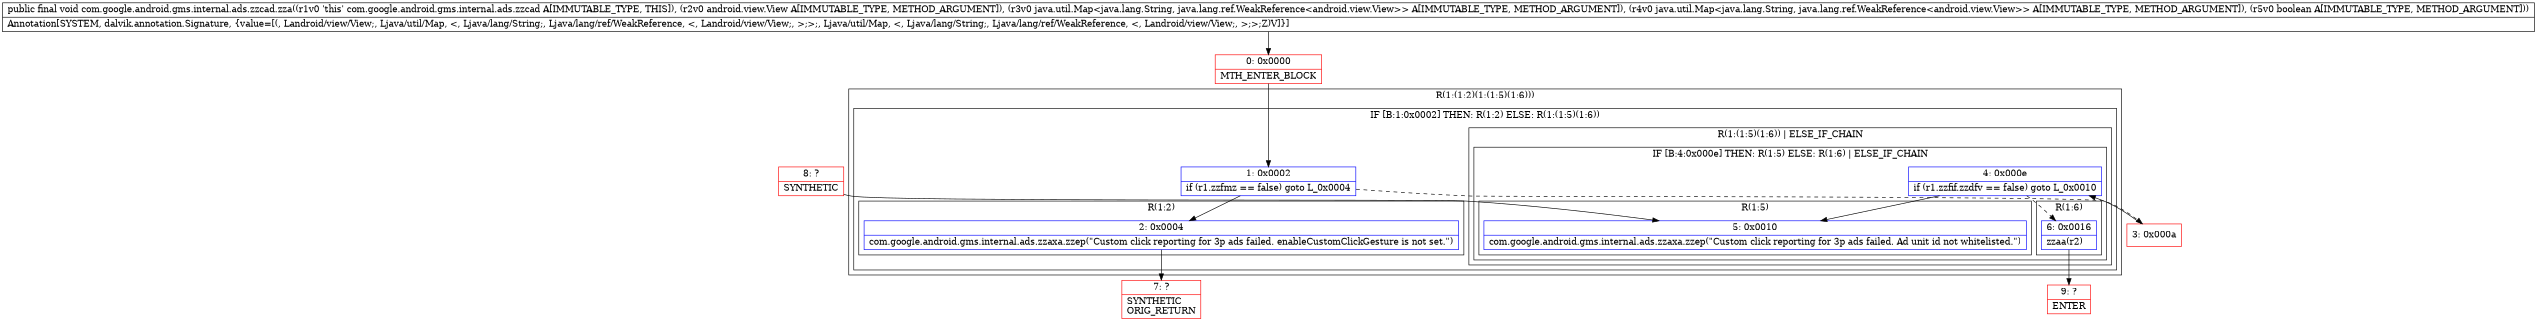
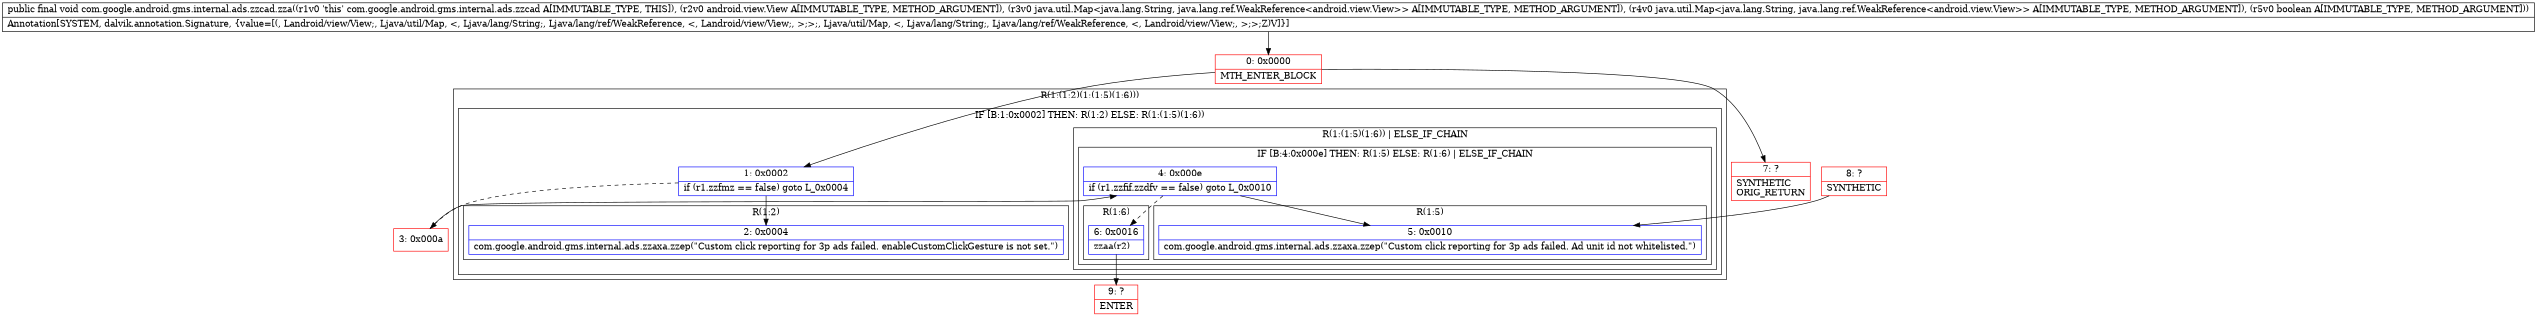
edge "2: 0x0004" -> "7: ?": now "0: 0x0000" -> "7: ?"
